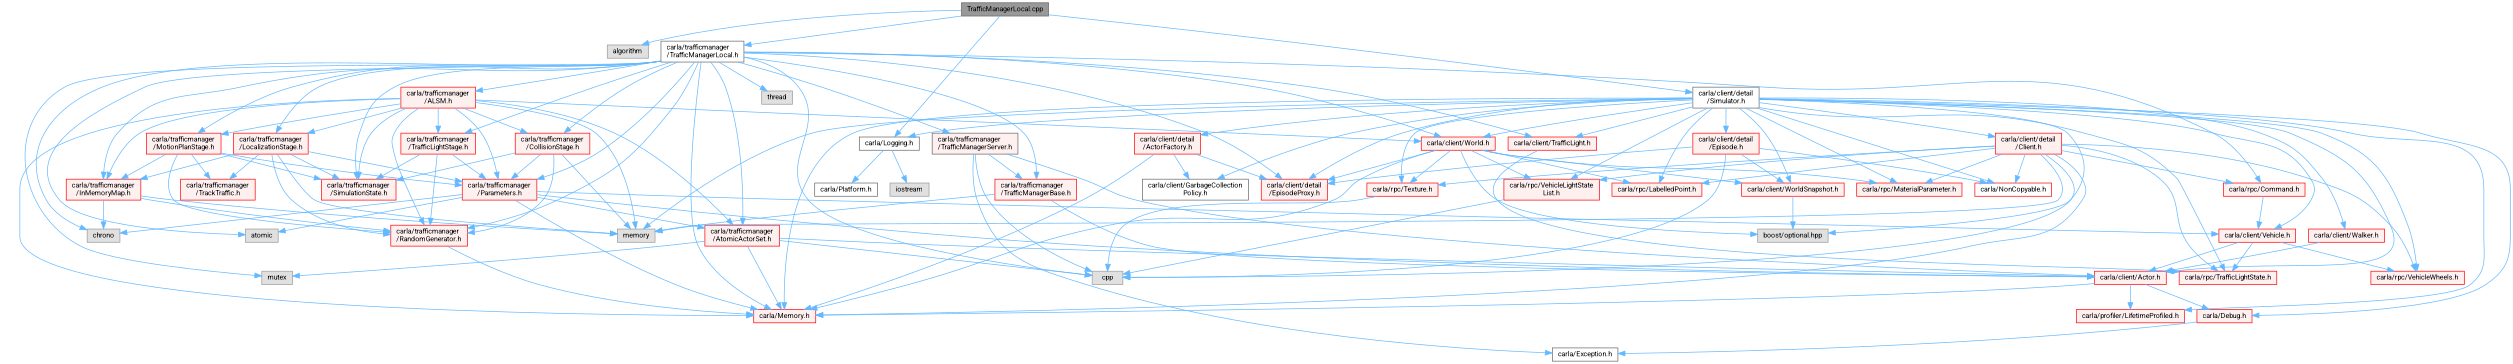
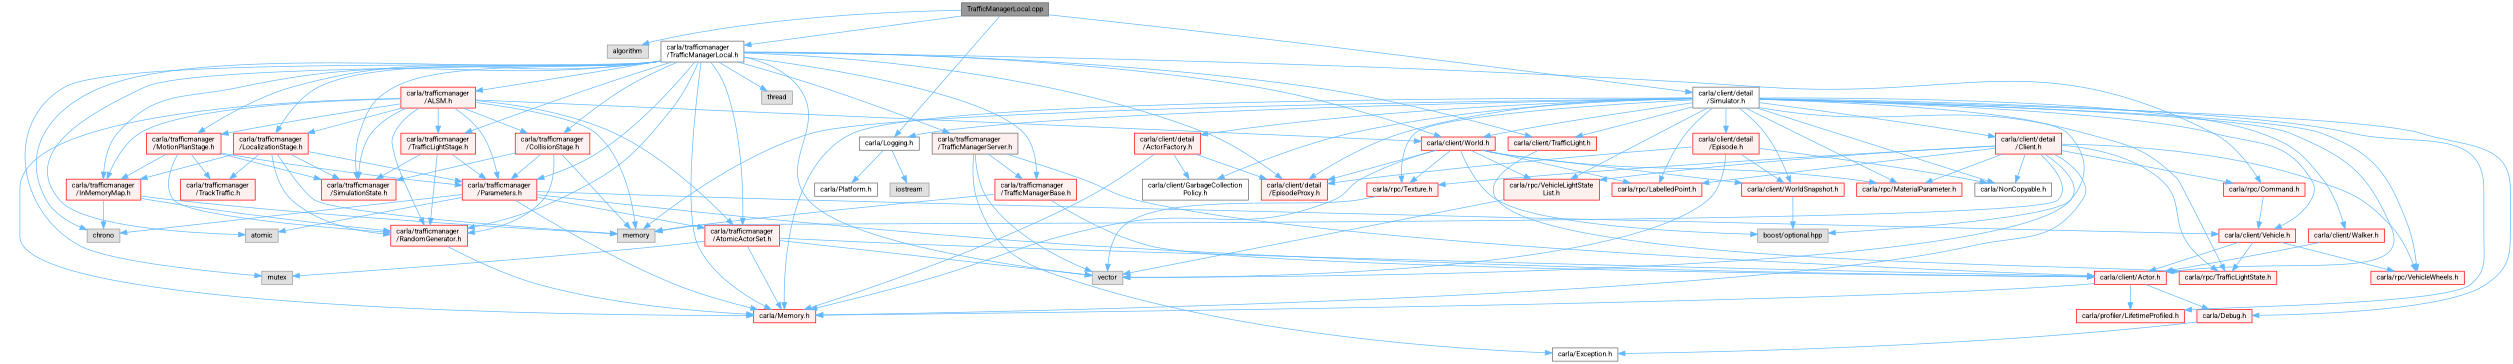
node "carla/NonCopyable.h": color red -> grey40
node "cpp": label "cpp" -> "vector"
